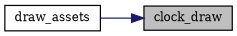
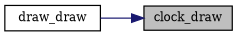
node "draw_assets": label "draw_assets" -> "draw_draw"
